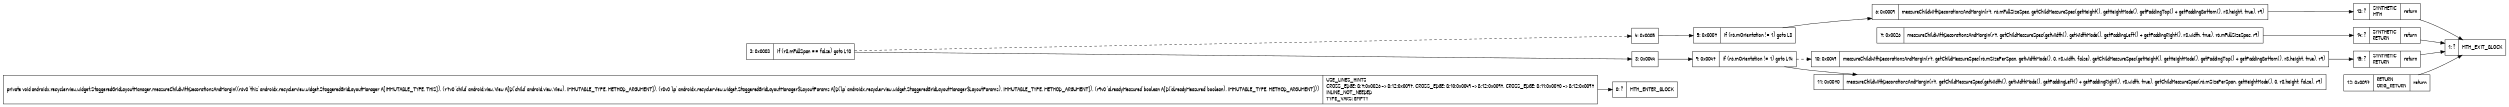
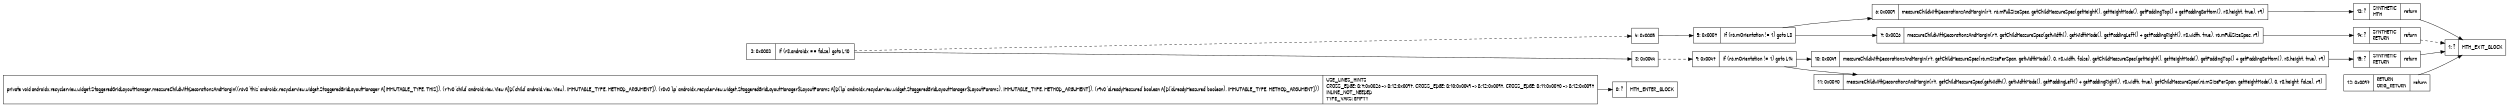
edge "5: 0x0007" -> "7: 0x0026": added
edge "14: ?" -> "1: ?": style solid -> dashed
node "3: 0x0003": text "if (r8.mFullSpan == false) goto L10" -> "if (r8.androidx == false) goto L10"
edge "8: 0x0044" -> "9: 0x0047": style solid -> dashed
edge "9: 0x0047" -> "10: 0x0049": style dashed -> solid
